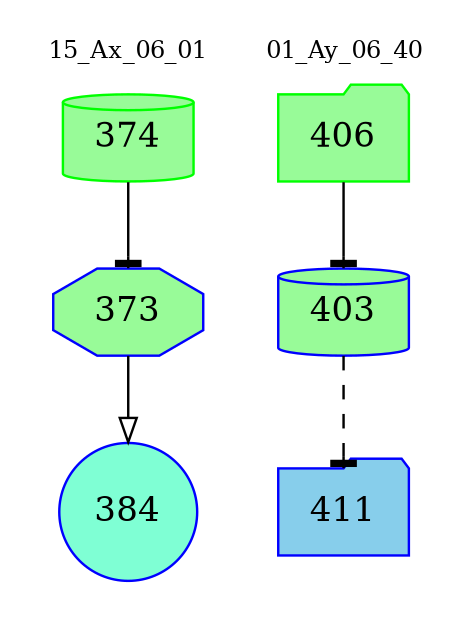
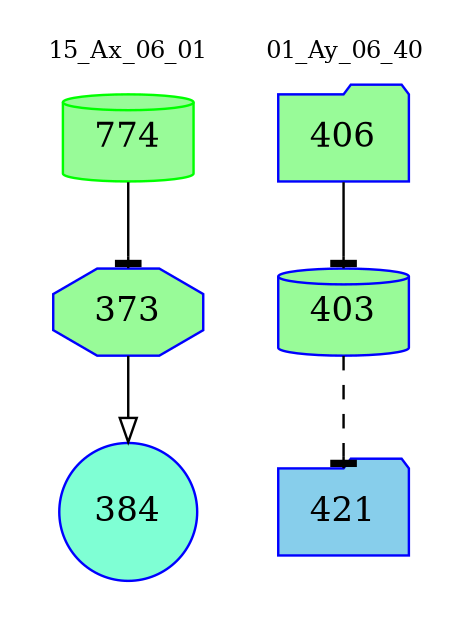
node "374": label "374" -> "774"
node "406": color green -> blue
node "411": label "411" -> "421"
